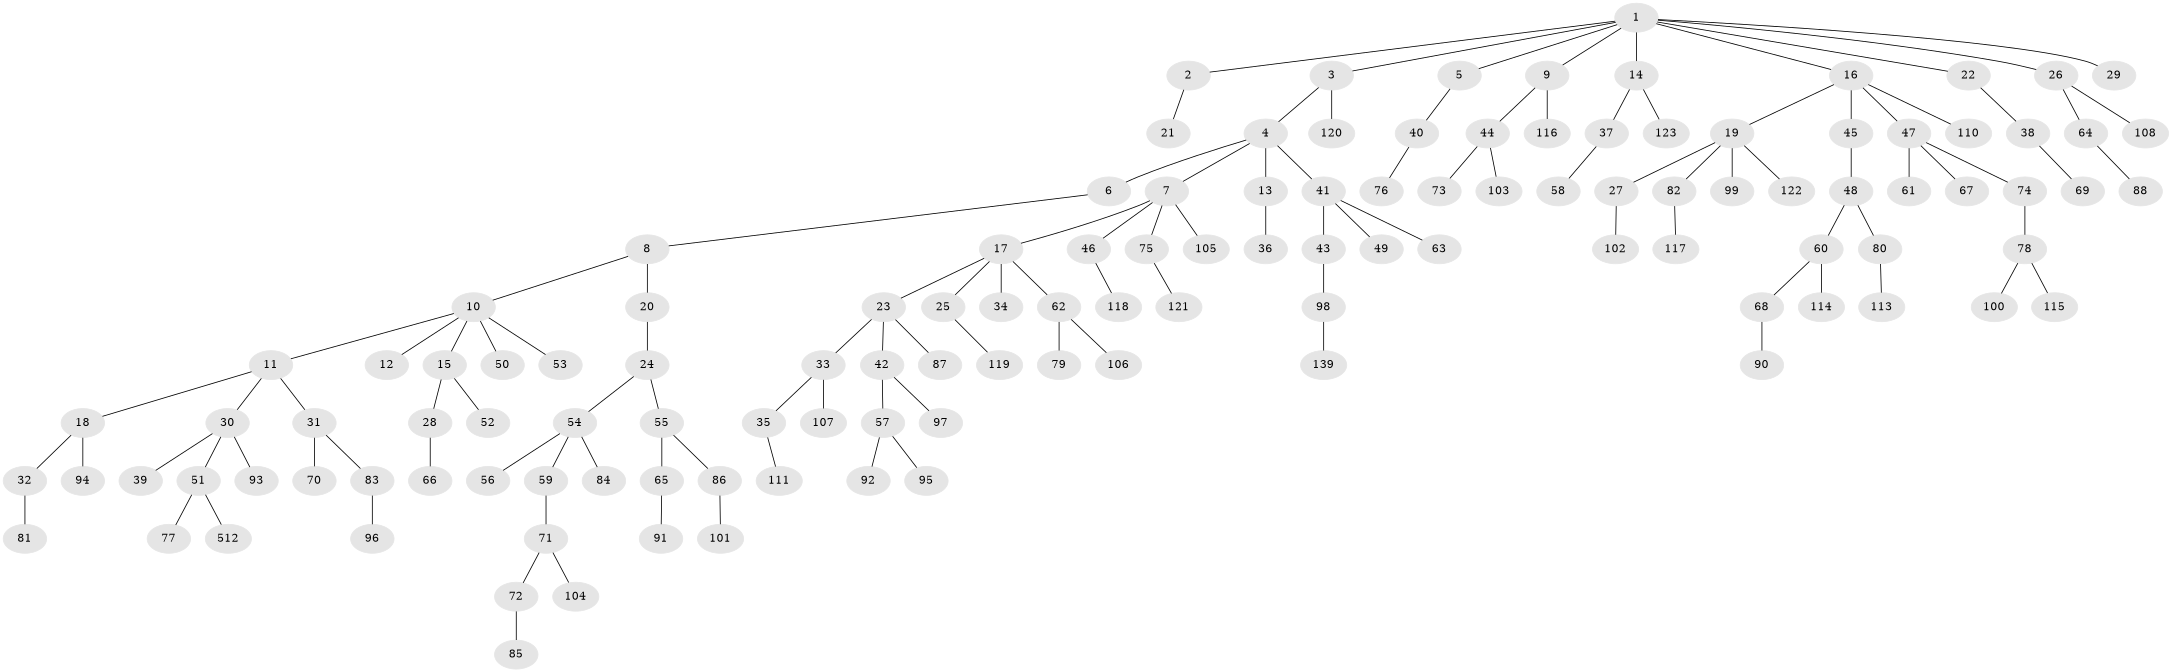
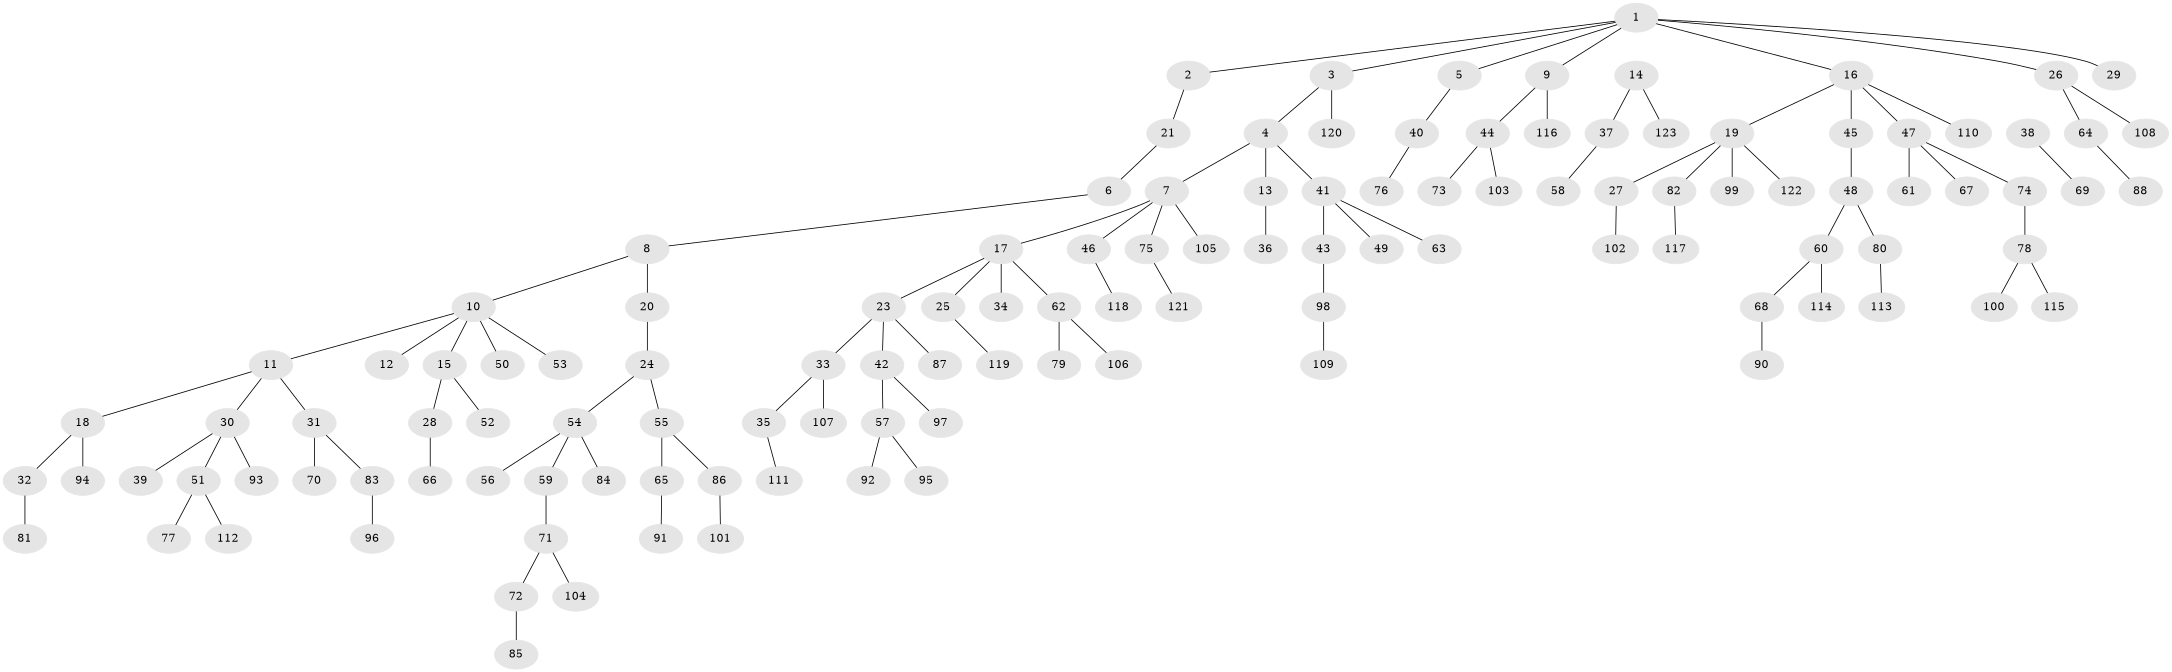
edge "1" -- "14": removed
node "22": removed
edge "4" -- "6": now "21" -- "6"
node "139": label "139" -> "109"
node "512": label "512" -> "112"
